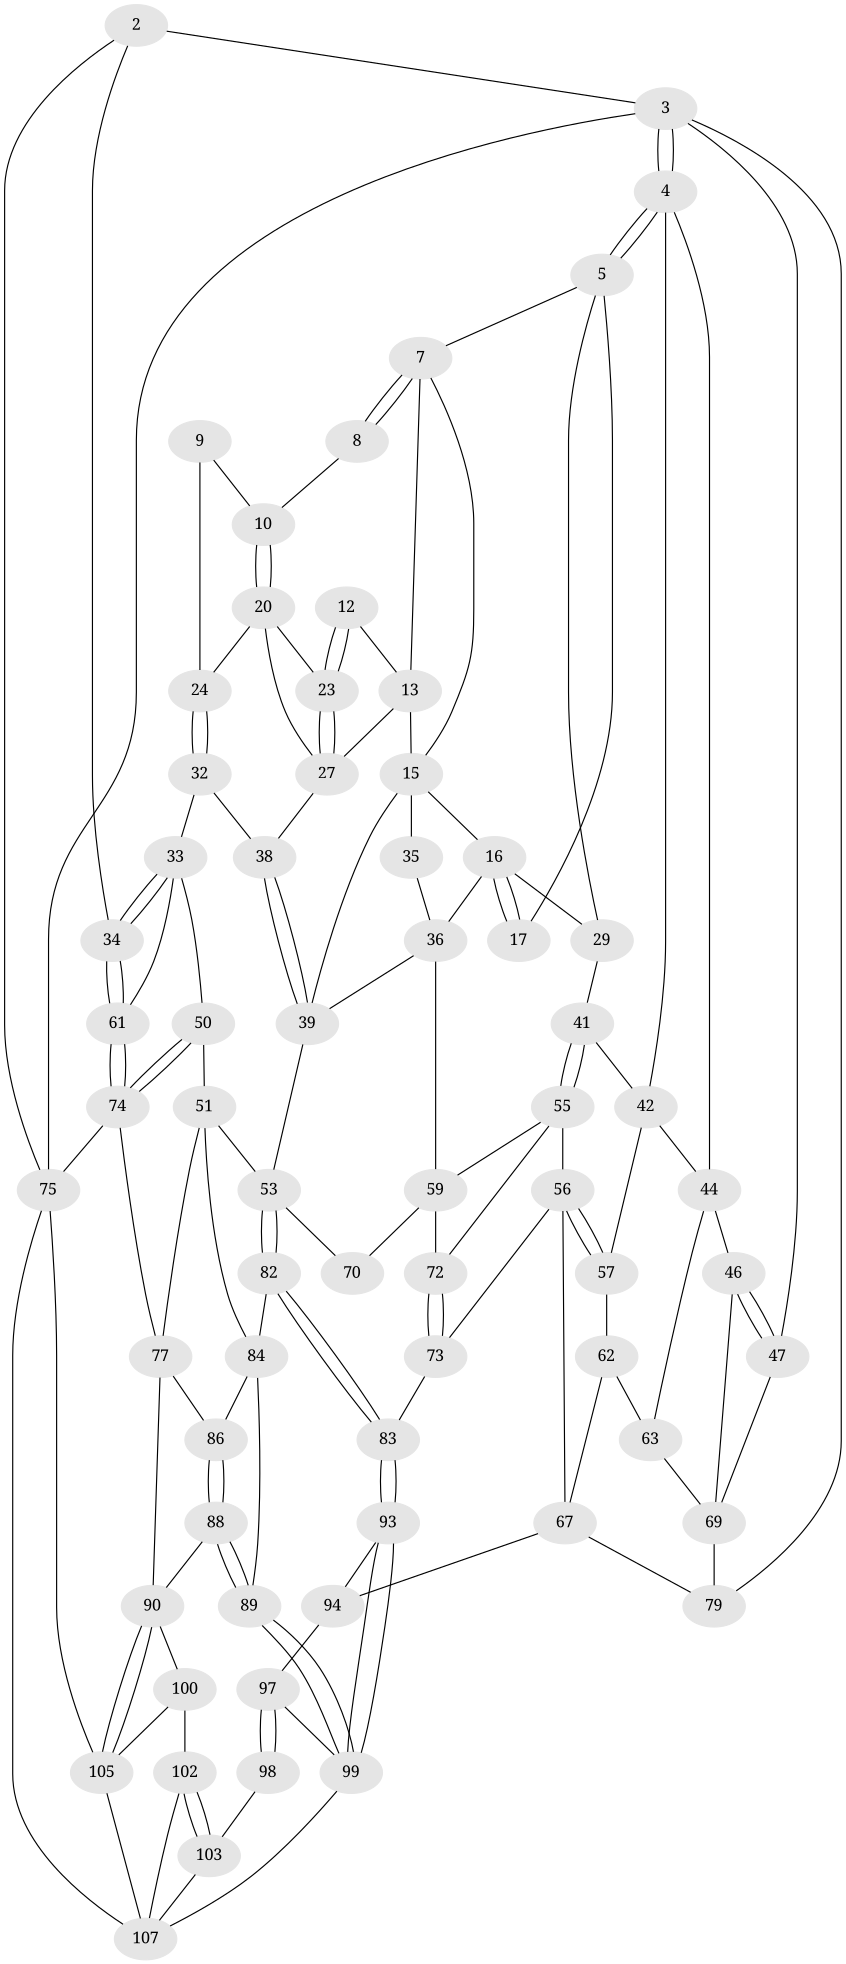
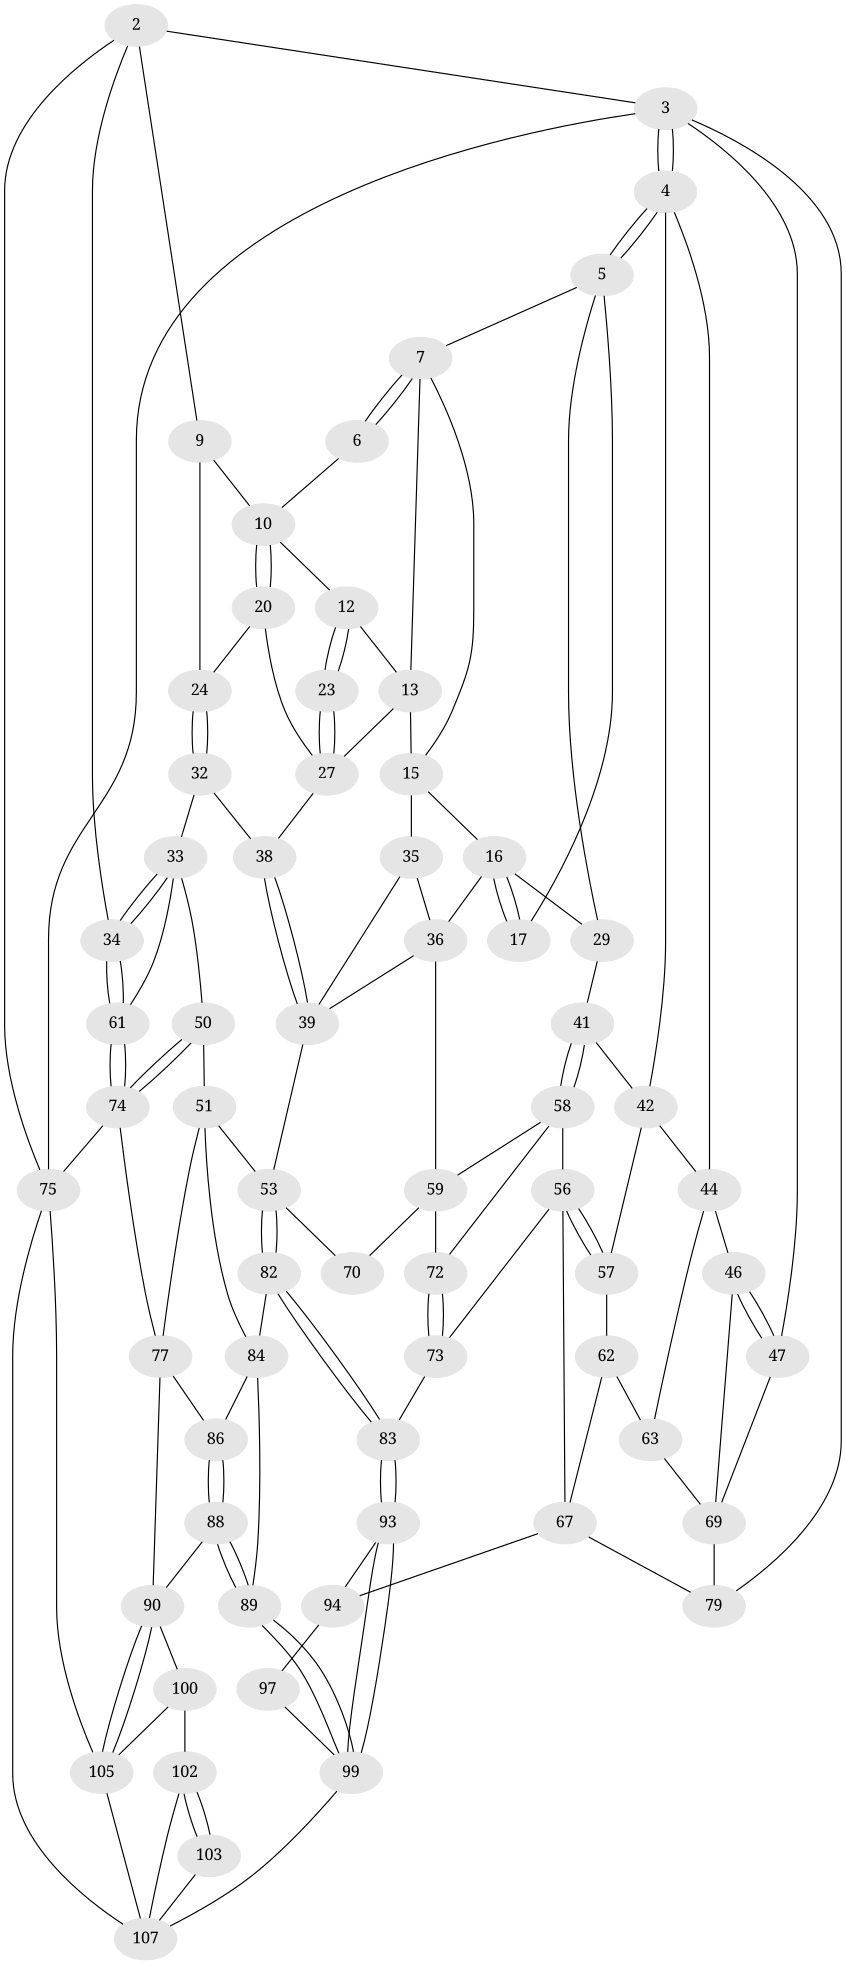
edge "2" -- "9": added
node "8": label "8" -> "6"
edge "10" -- "12": added
edge "20" -- "23": removed
edge "15" -- "39": now "35" -- "39"
node "55": label "55" -> "58"
node "98": removed
